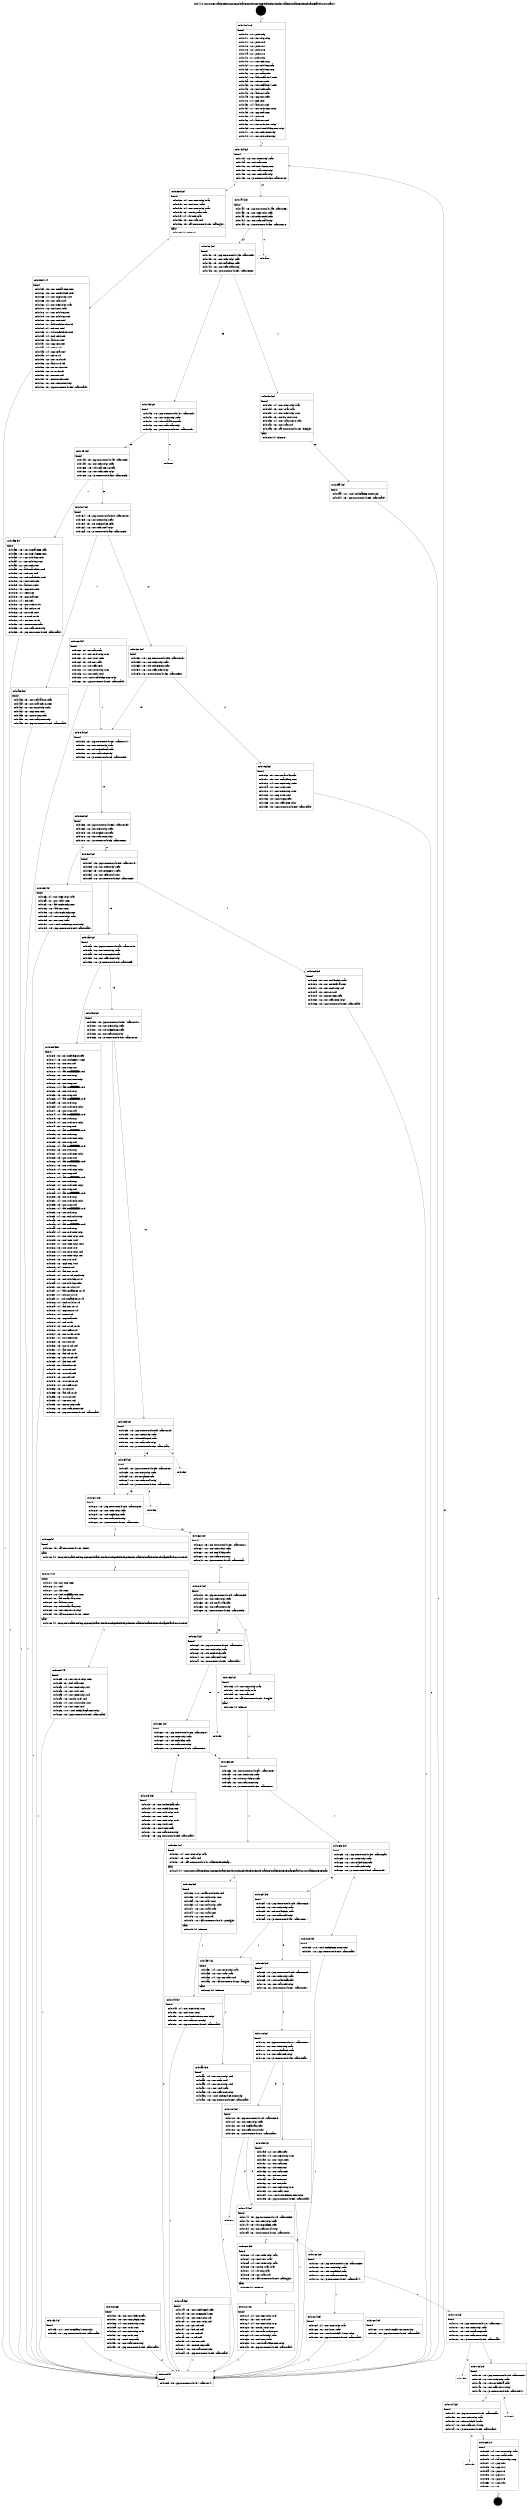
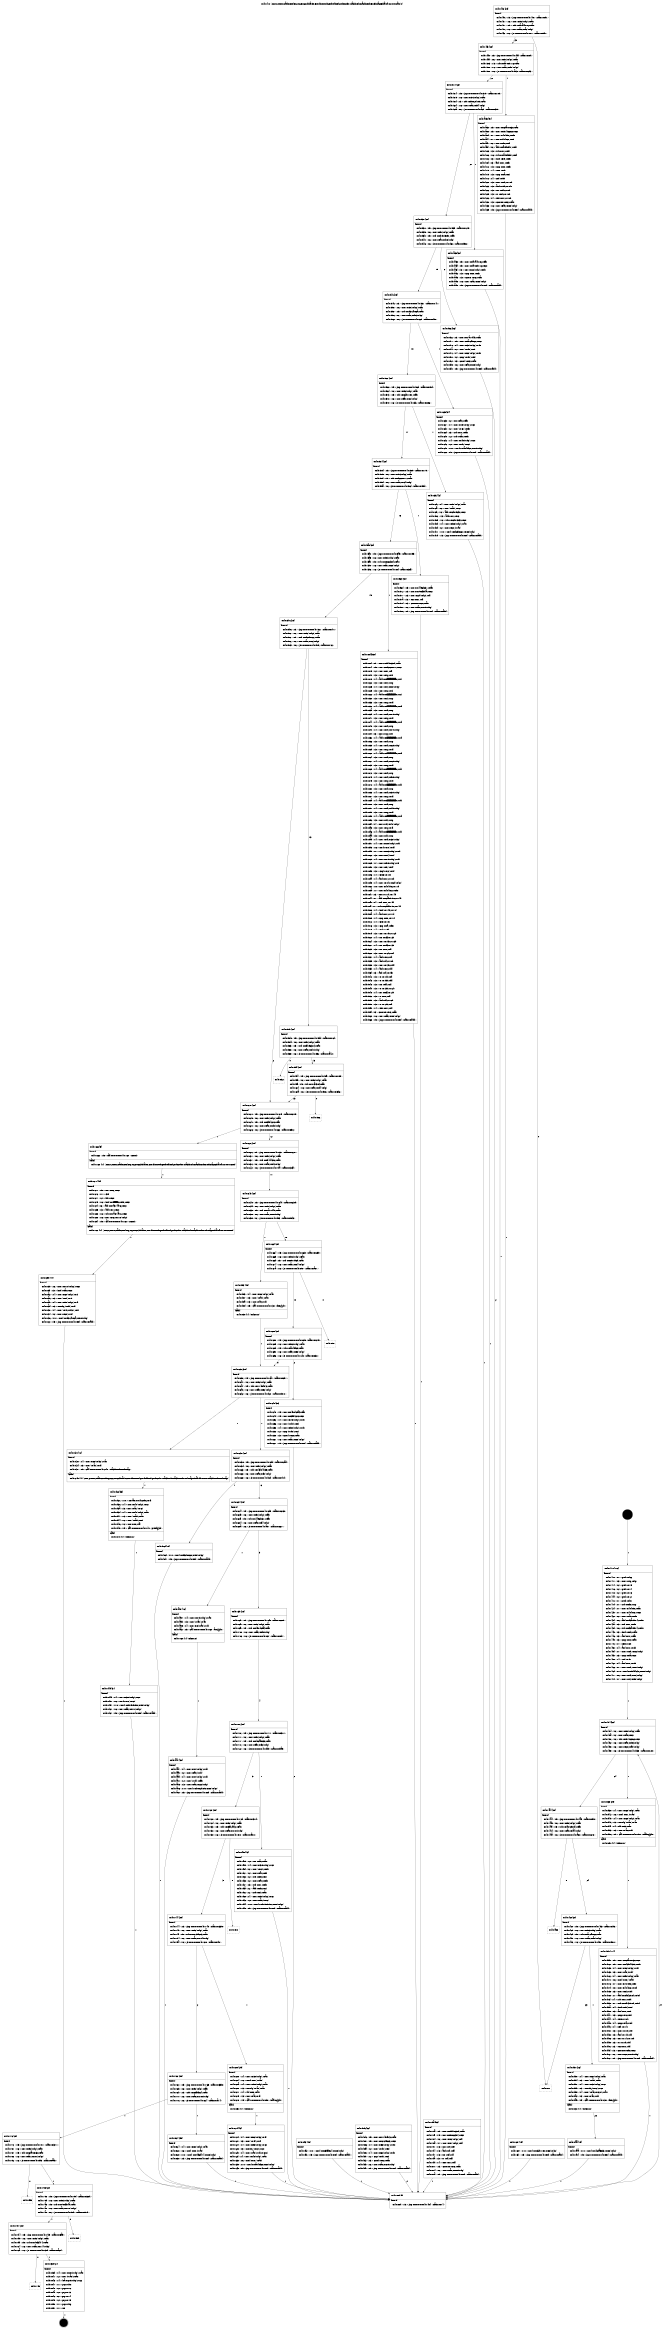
edge "0x4014c0 [28]" -> "0x4014dc [28]": now "0x4014c0 [28]" -> "0x401e01"
edge "0x401cc5 [34]" -> "0x40154c [28]": reversed
